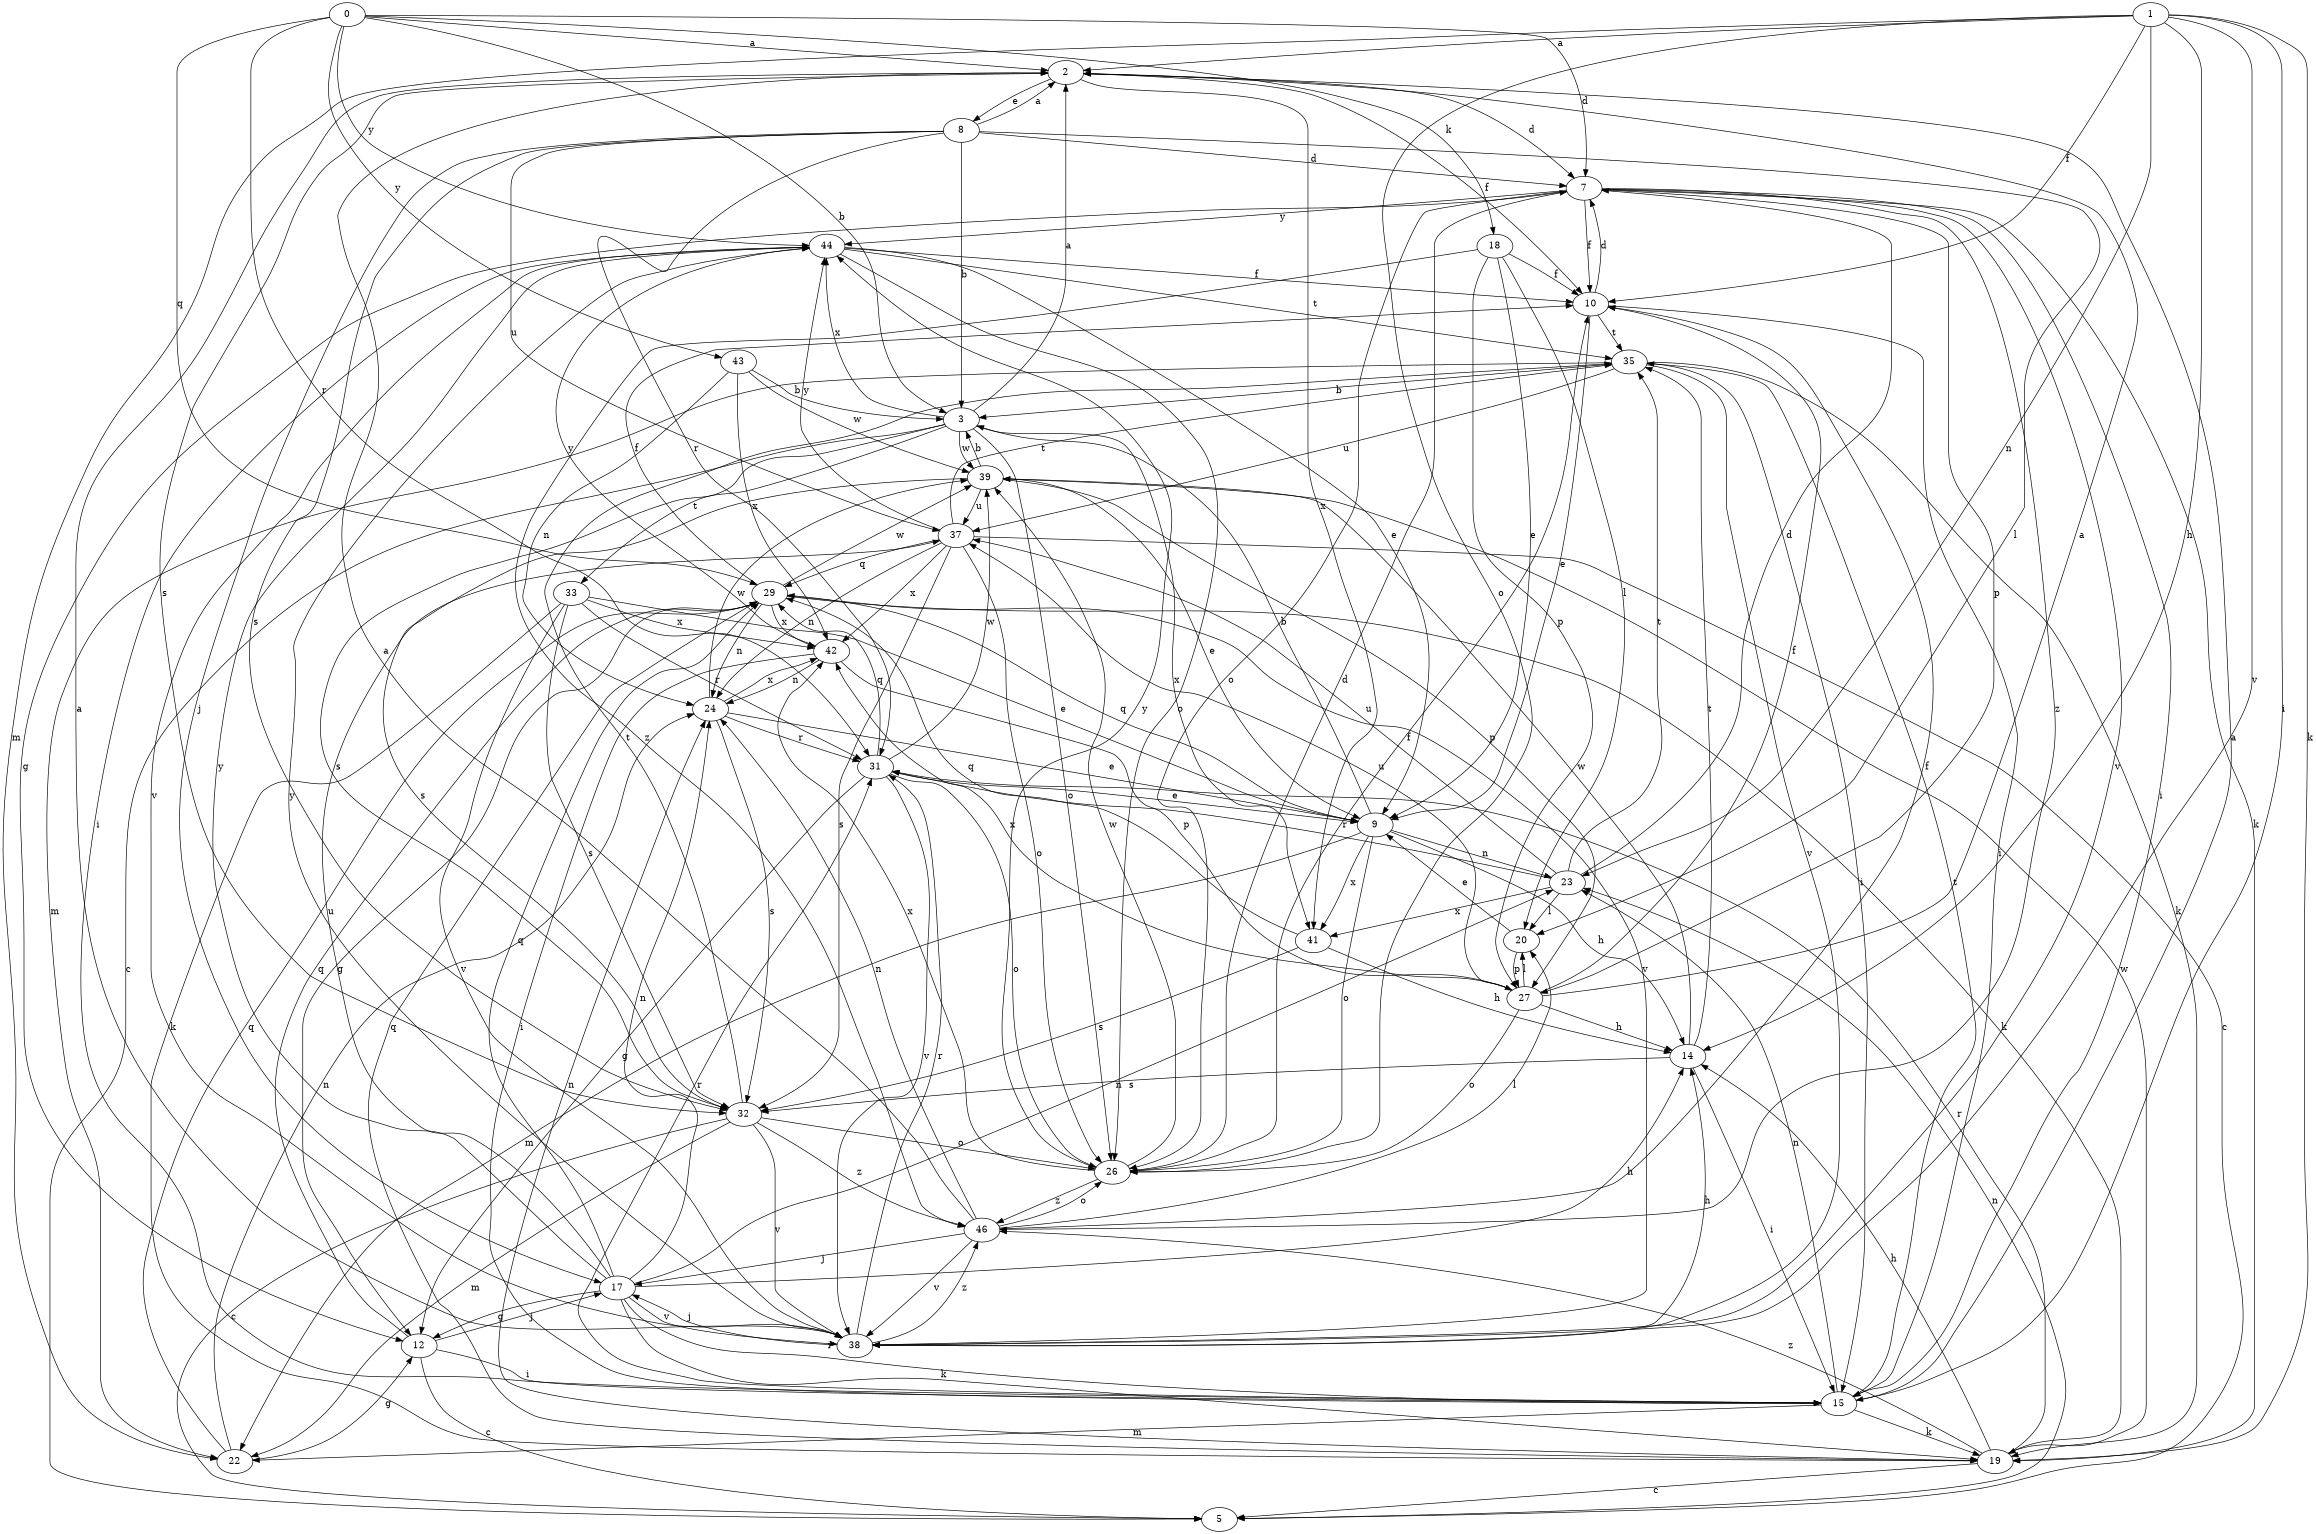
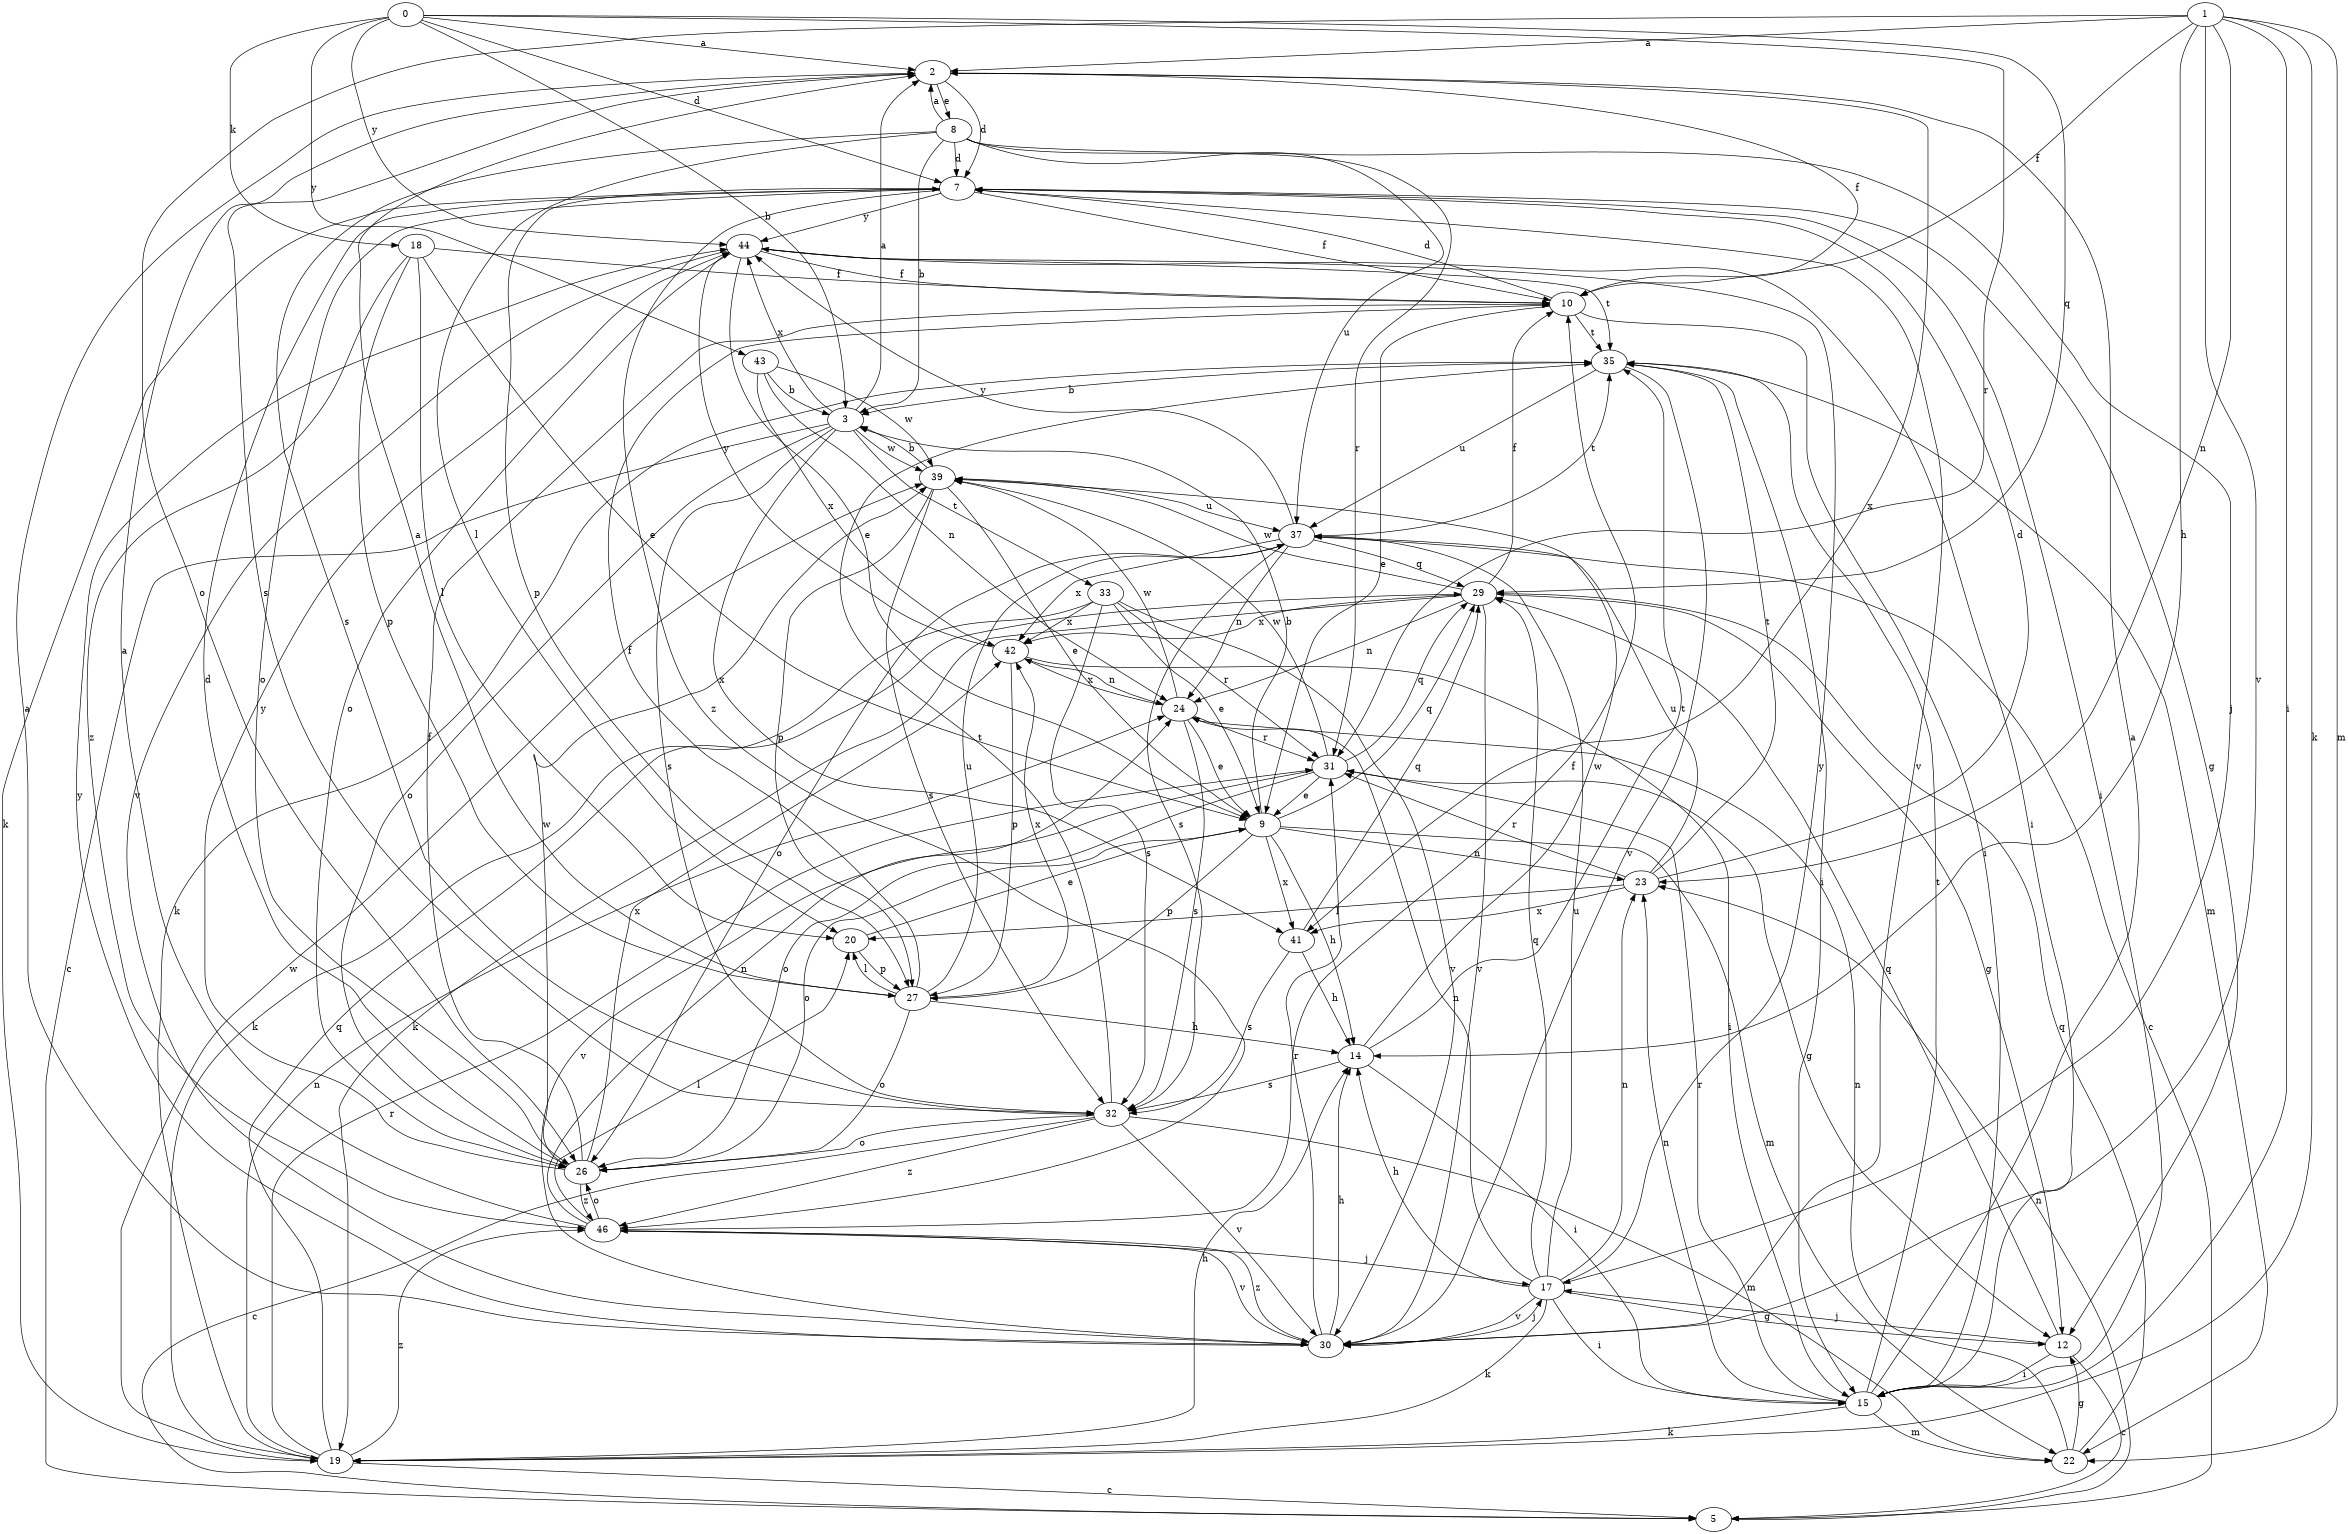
edge "35" -> "19": reversed
edge "9" -> "27": added, label "p"
node "38": label "38" -> "30"
